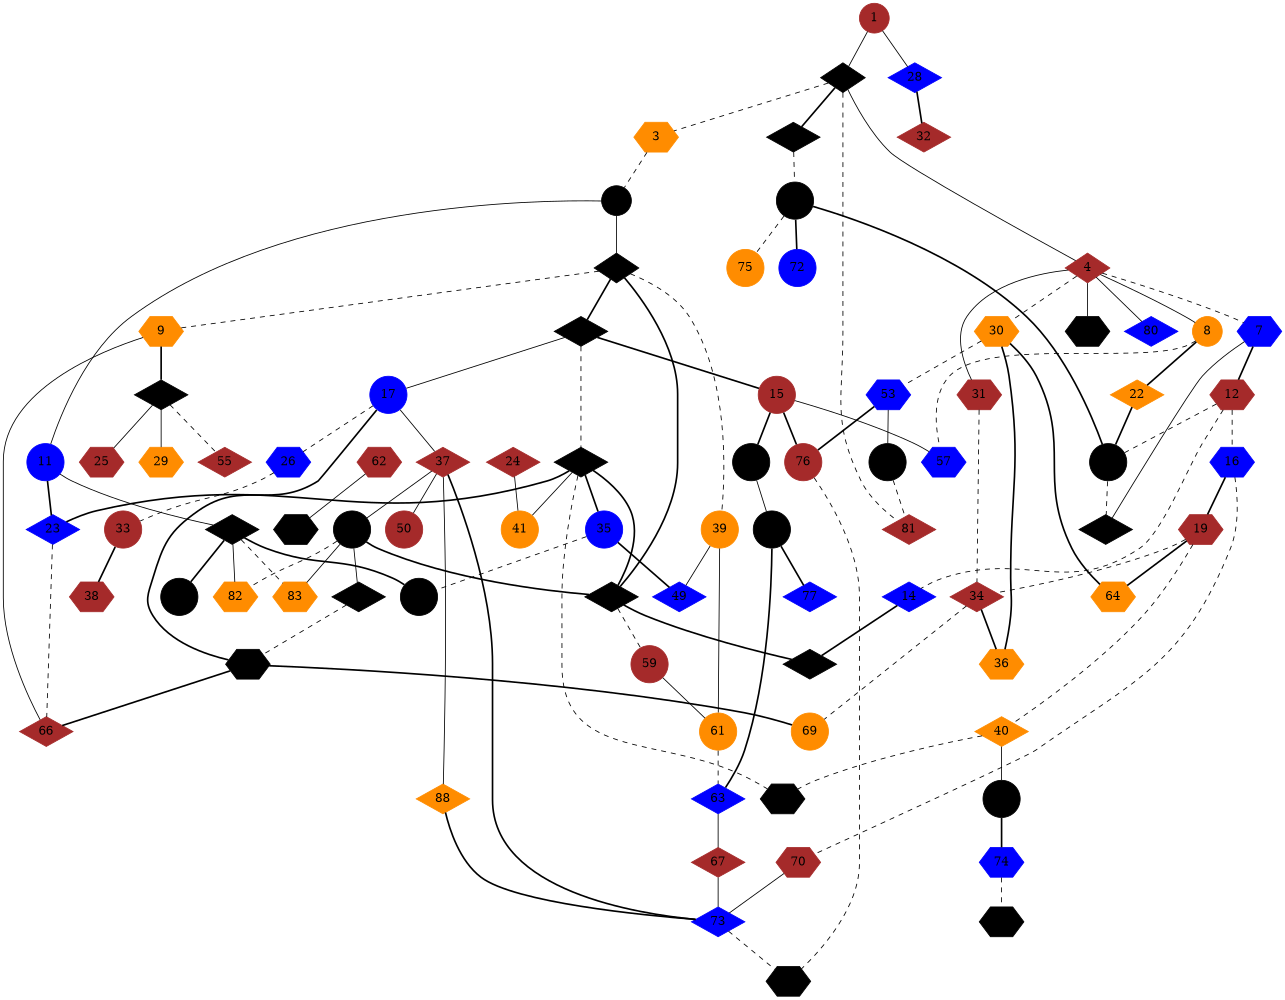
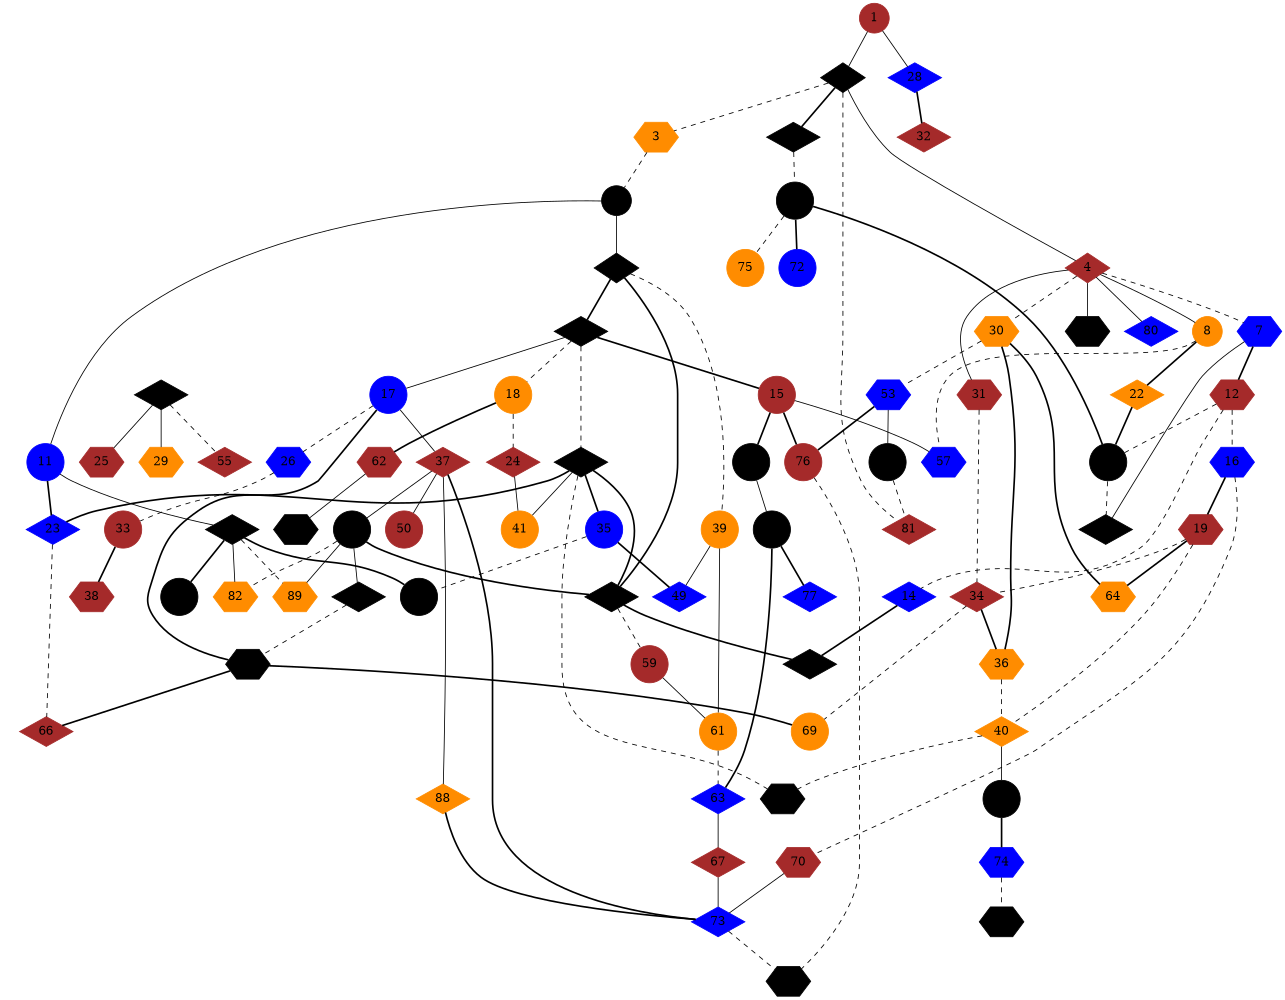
node "9": removed
node "18": added
node "83": label "83" -> "89"
edge "36" -- "40": added
